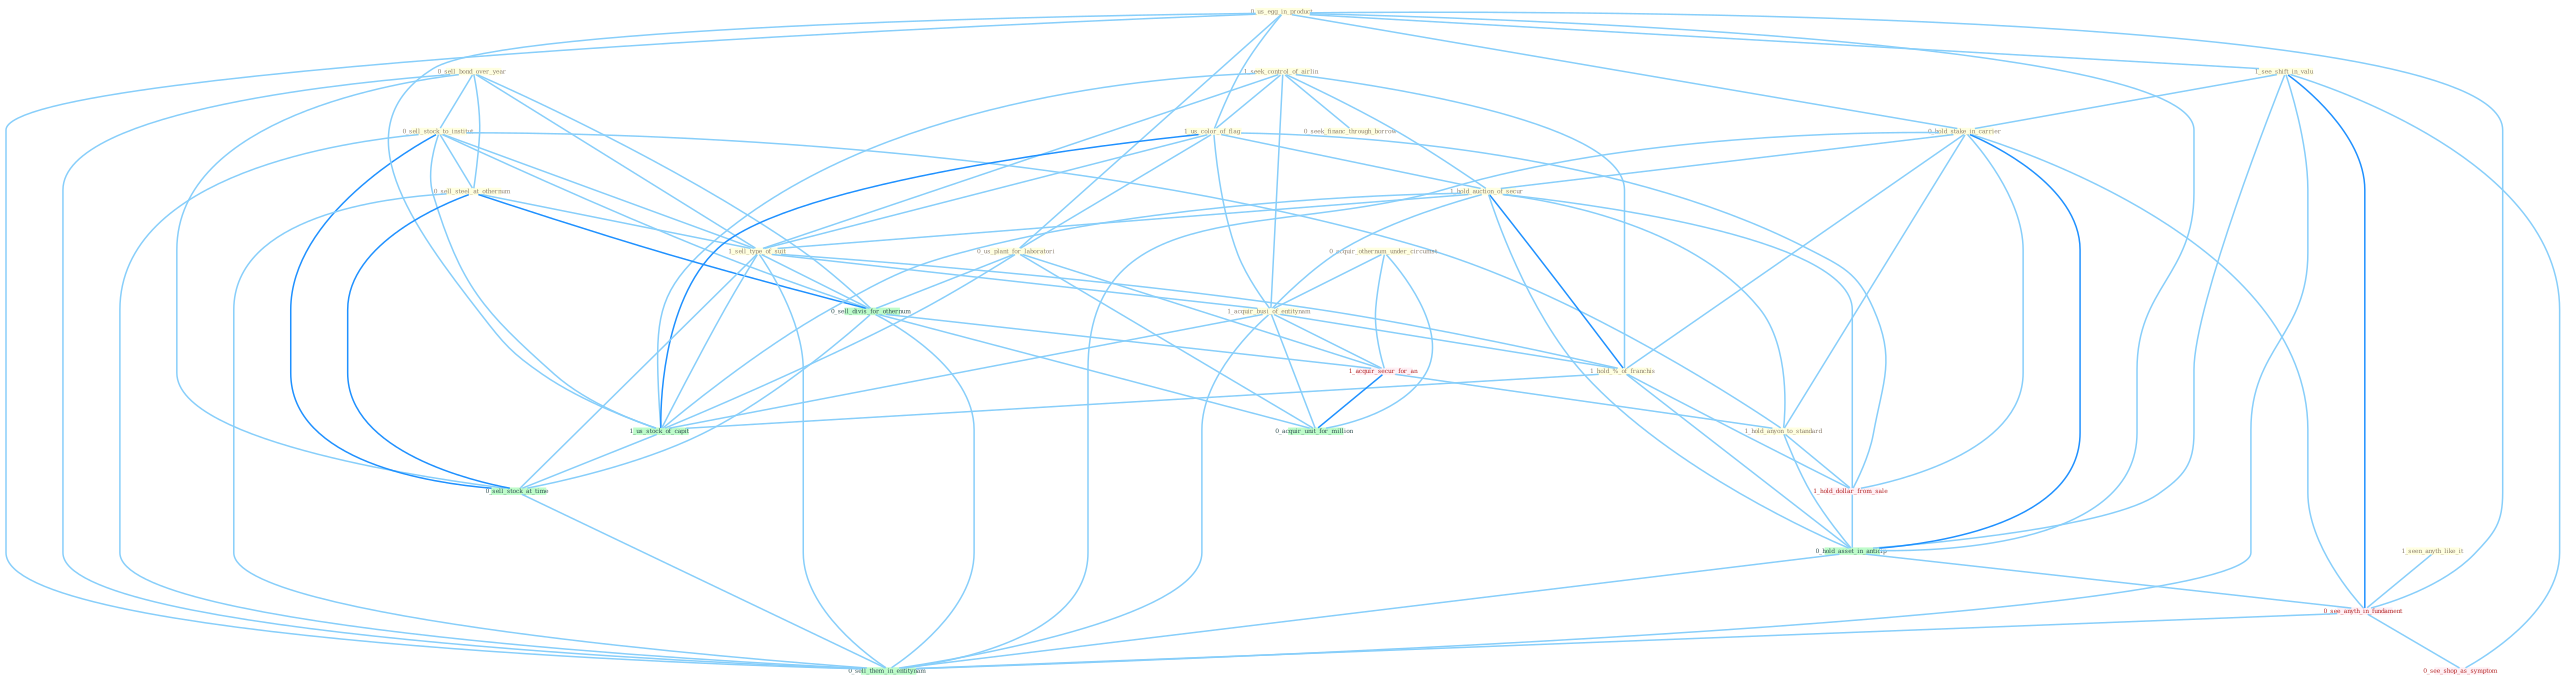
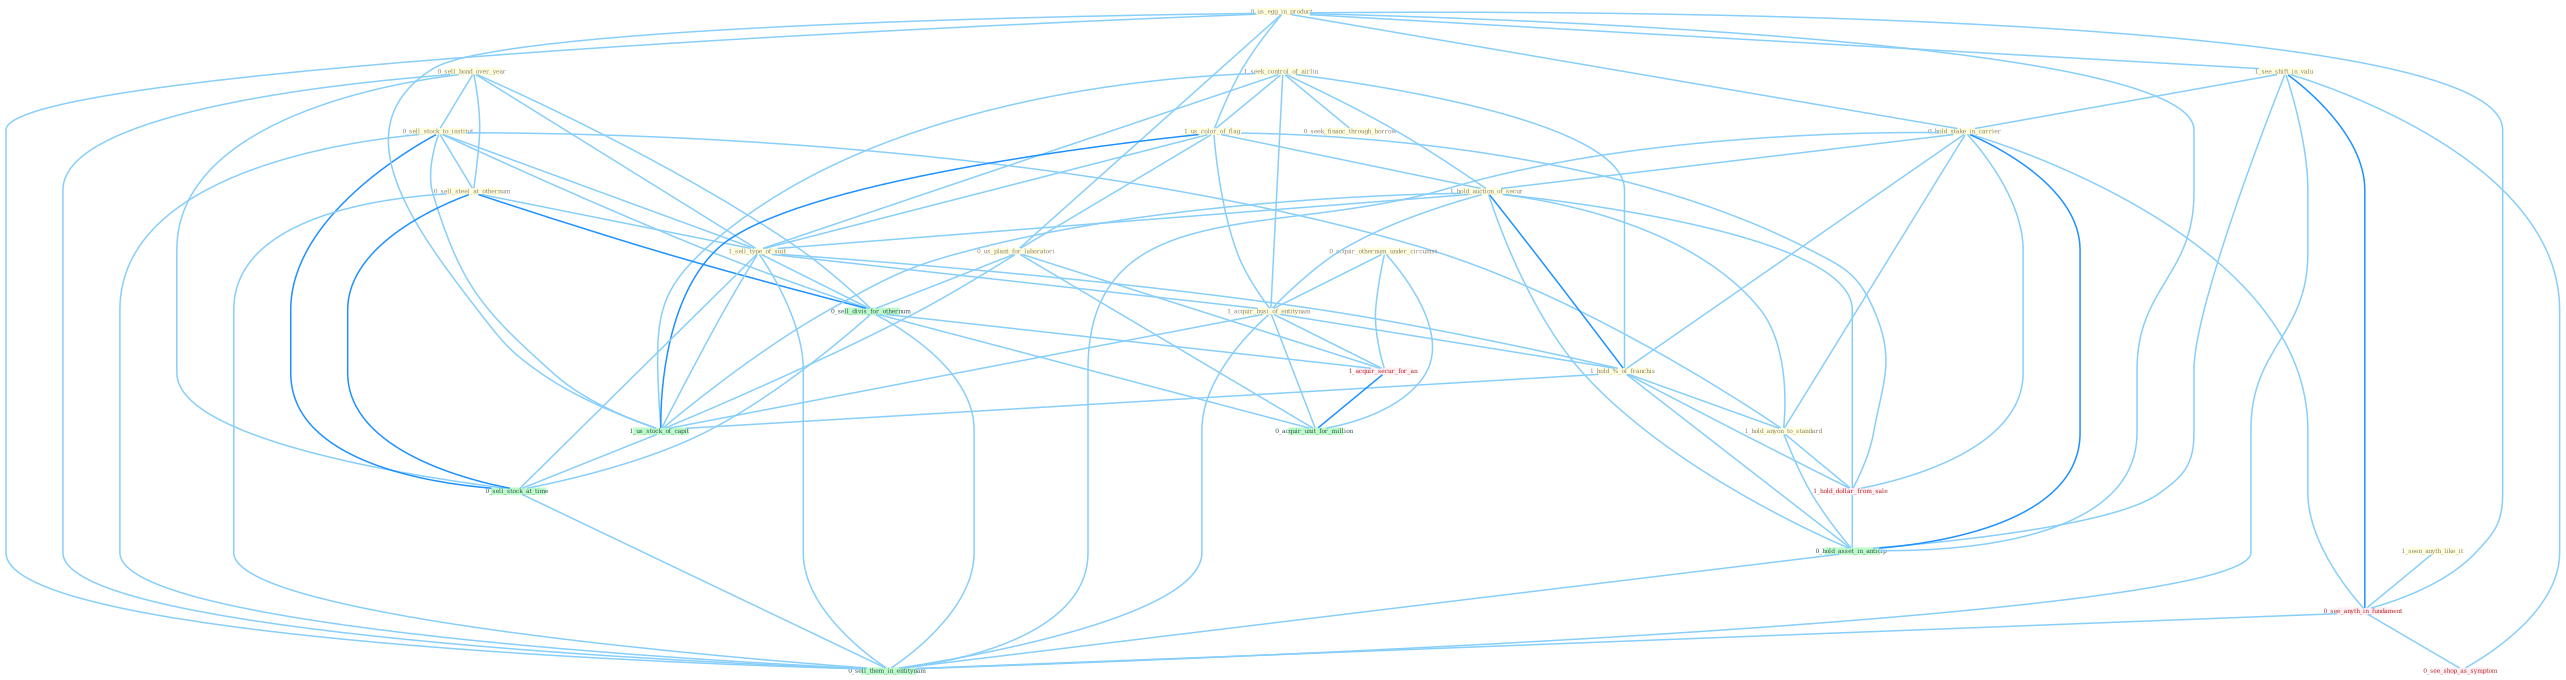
edge "1_acquir_secur_for_an" -- "1_hold_anyon_to_standard": now "1_hold_%_of_franchis" -- "1_hold_anyon_to_standard"
edge "0_hold_asset_in_anticip" -- "0_see_anyth_in_fundament": removed
